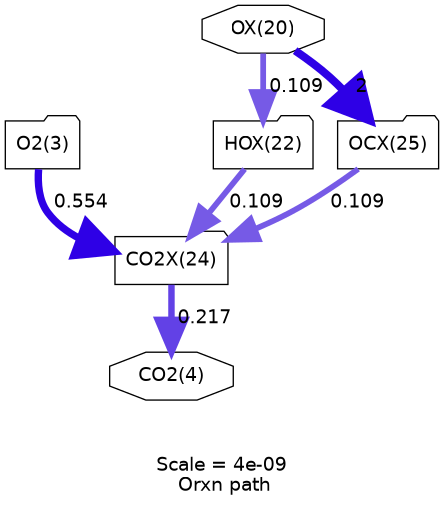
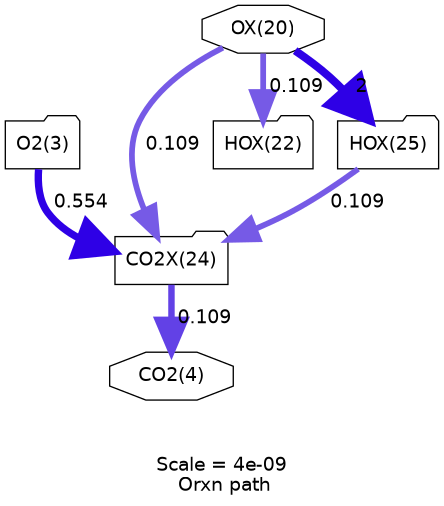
node "OCX(25)": label "OCX(25)" -> "HOX(25)"
edge "HOX(22)" -> "CO2X(24)": now "OX(20)" -> "CO2X(24)"
edge "CO2X(24)" -> "CO2(4)": label " 0.217" -> " 0.109"
